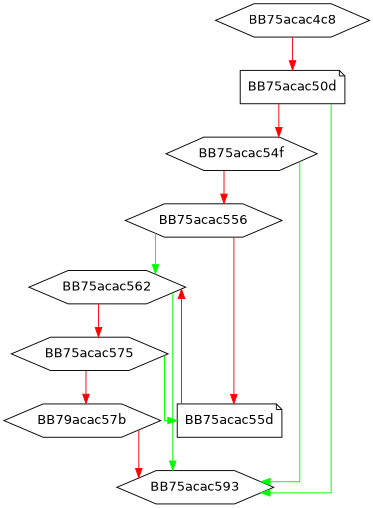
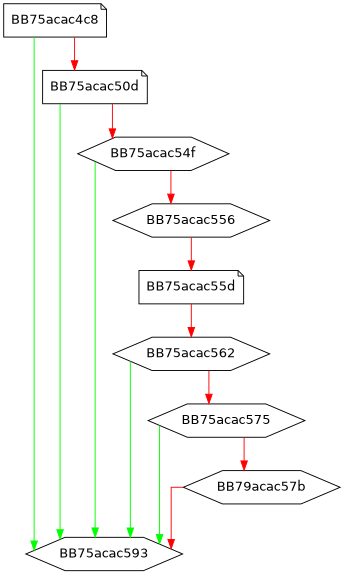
node "BB75acac4c8": shape hexagon -> note
edge "BB75acac556" -> "BB75acac562": removed
edge "BB75acac4c8" -> "BB75acac593": added
edge "BB75acac575" -> "BB75acac55d": now "BB75acac575" -> "BB75acac593"
